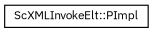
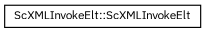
node "ScXMLInvokeElt::PImpl": label "ScXMLInvokeElt::PImpl" -> "ScXMLInvokeElt::ScXMLInvokeElt"
